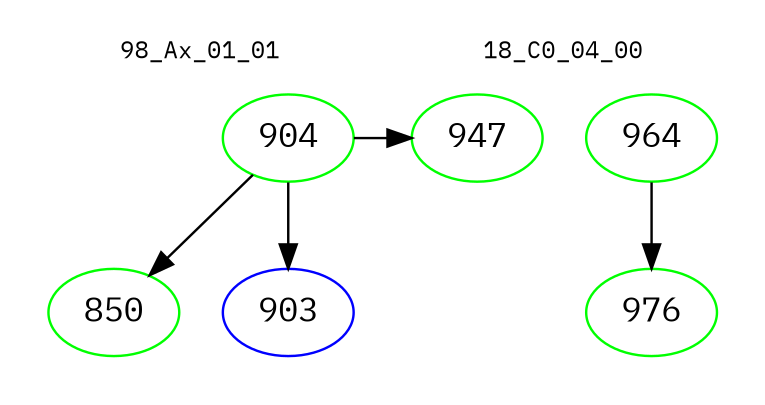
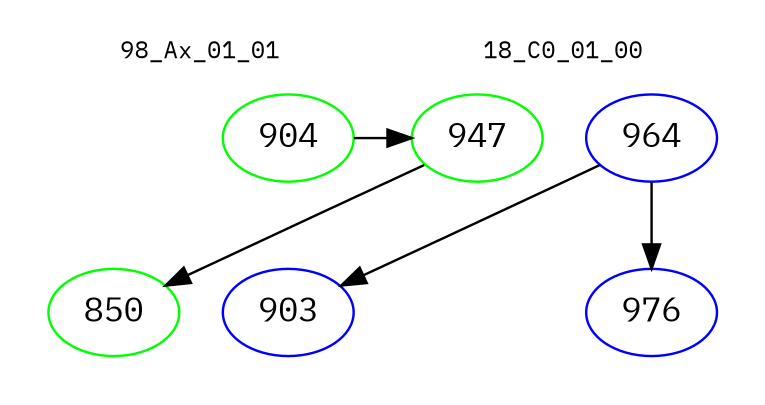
cluster "18_C0_04_00": label "18_C0_04_00" -> "18_C0_01_00"
node "964": color green -> blue
edge "904" -> "903": now "964" -> "903"
edge "904" -> "850": now "947" -> "850"
node "976": color green -> blue
